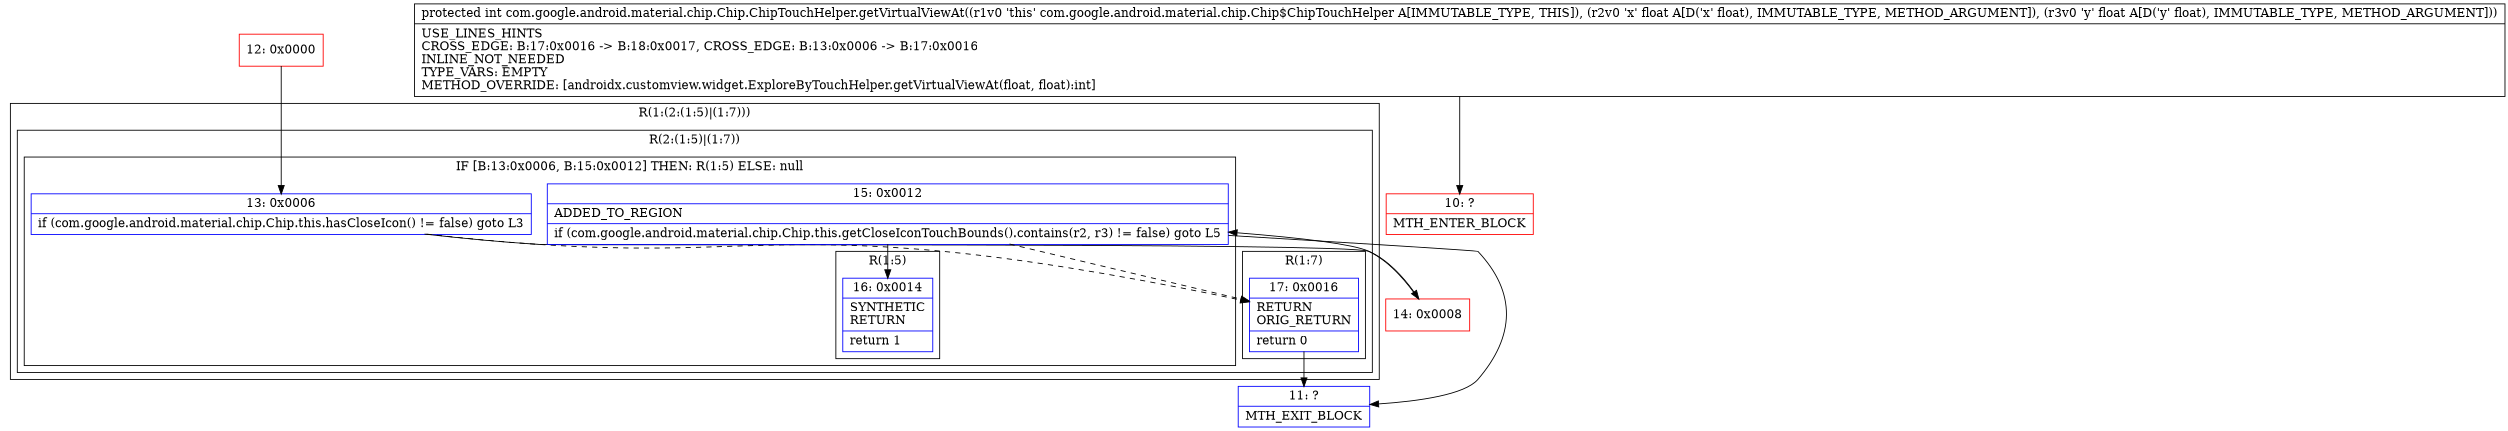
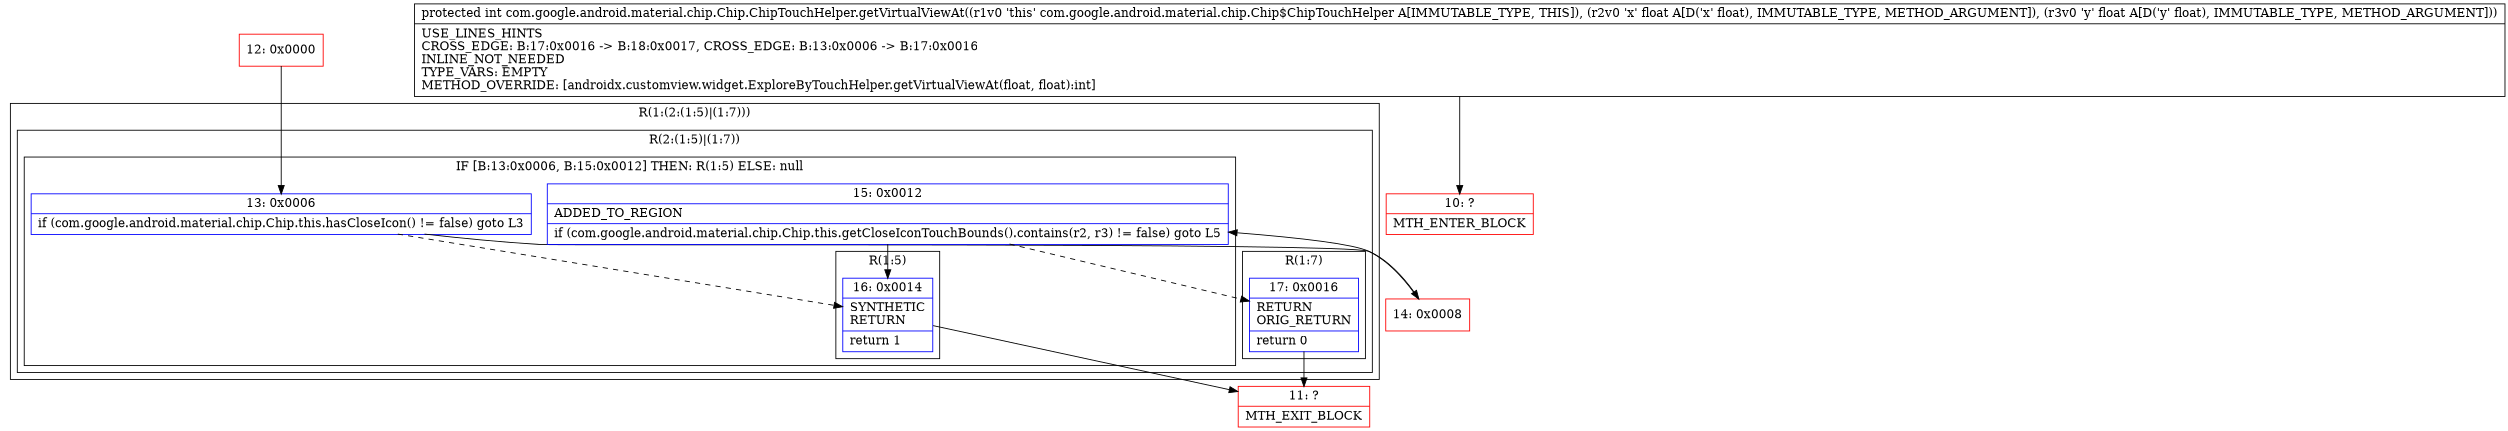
edge "15: 0x0012" -> "11: ?": now "16: 0x0014" -> "11: ?"
edge "13: 0x0006" -> "17: 0x0016": now "13: 0x0006" -> "16: 0x0014"
node "11: ?": color blue -> red
